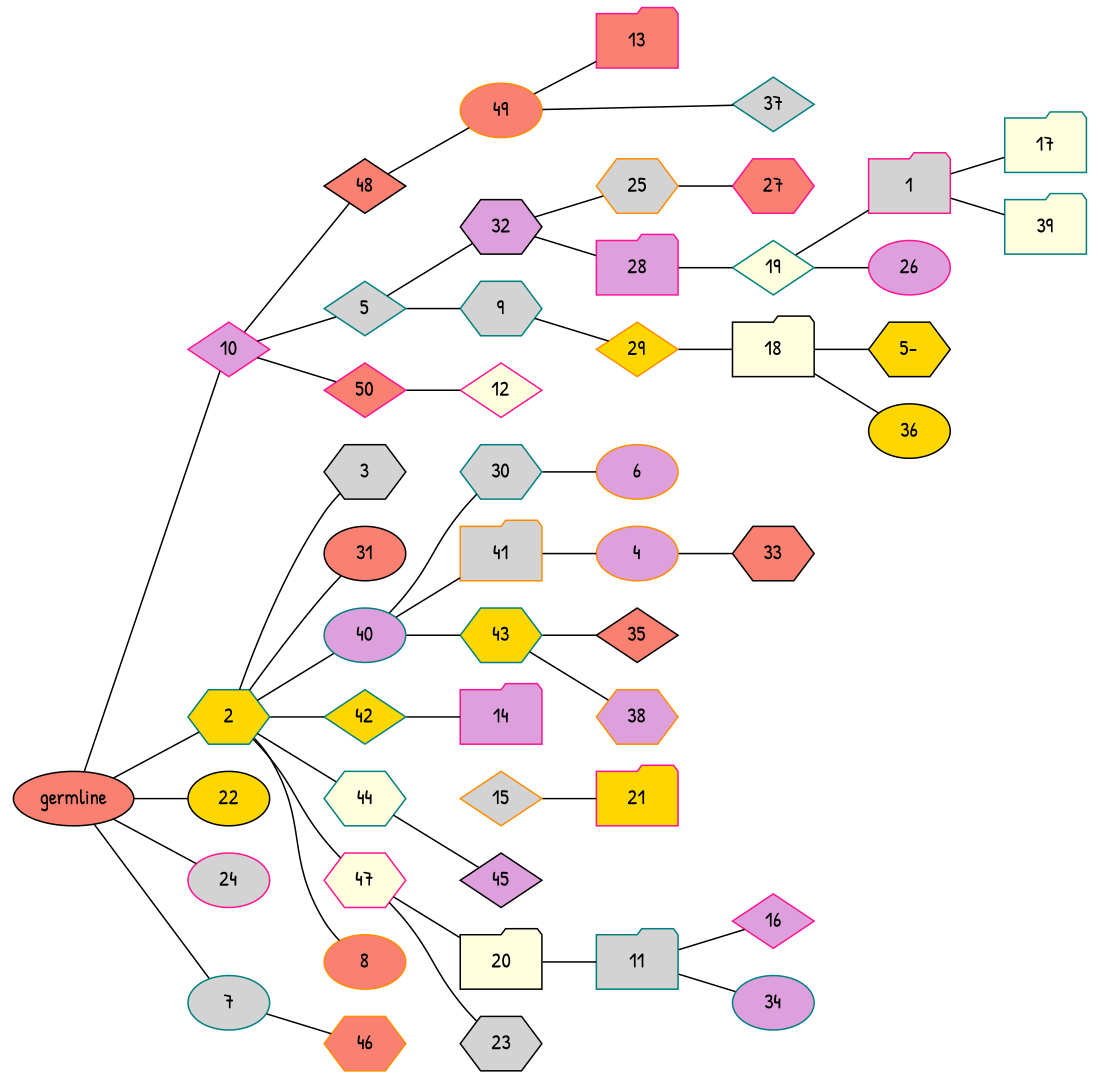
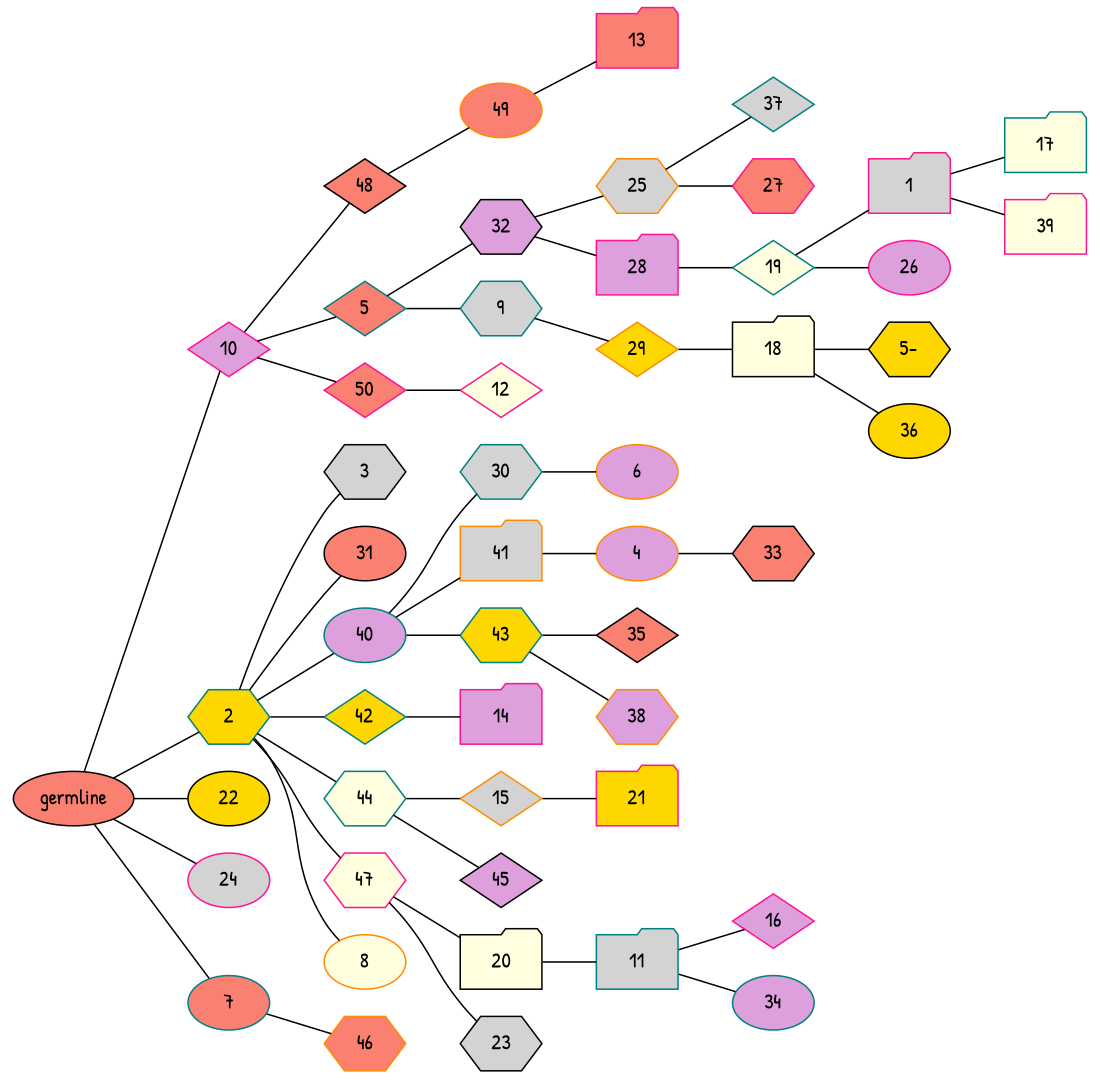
edge "37" -- "49": now "37" -- "25"
node "39": color teal -> deeppink
node "5": fillcolor lightgrey -> salmon
edge "44" -- "15": added
node "8": fillcolor salmon -> lightyellow
node "7": fillcolor lightgrey -> salmon
